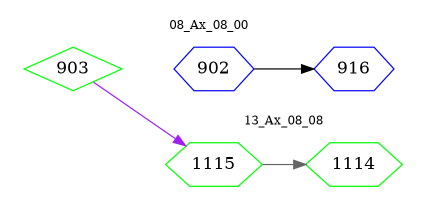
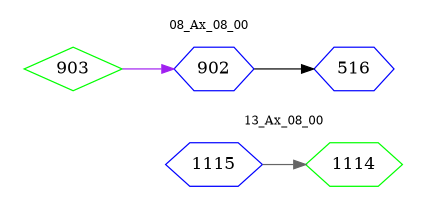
node "916": label "916" -> "516"
edge "903" -> "1115": now "903" -> "902"
cluster "13_Ax_08_08": label "13_Ax_08_08" -> "13_Ax_08_00"
node "1115": color green -> blue
